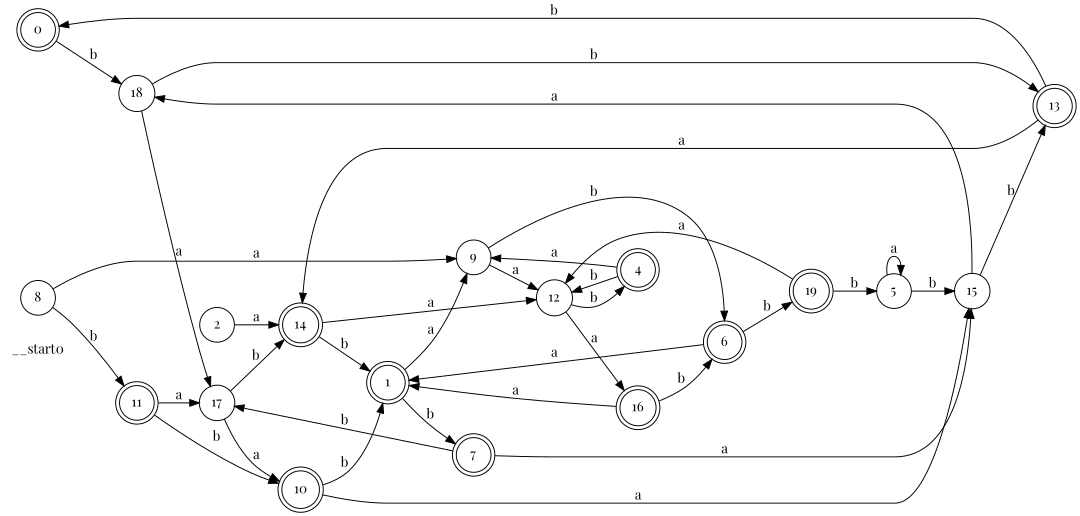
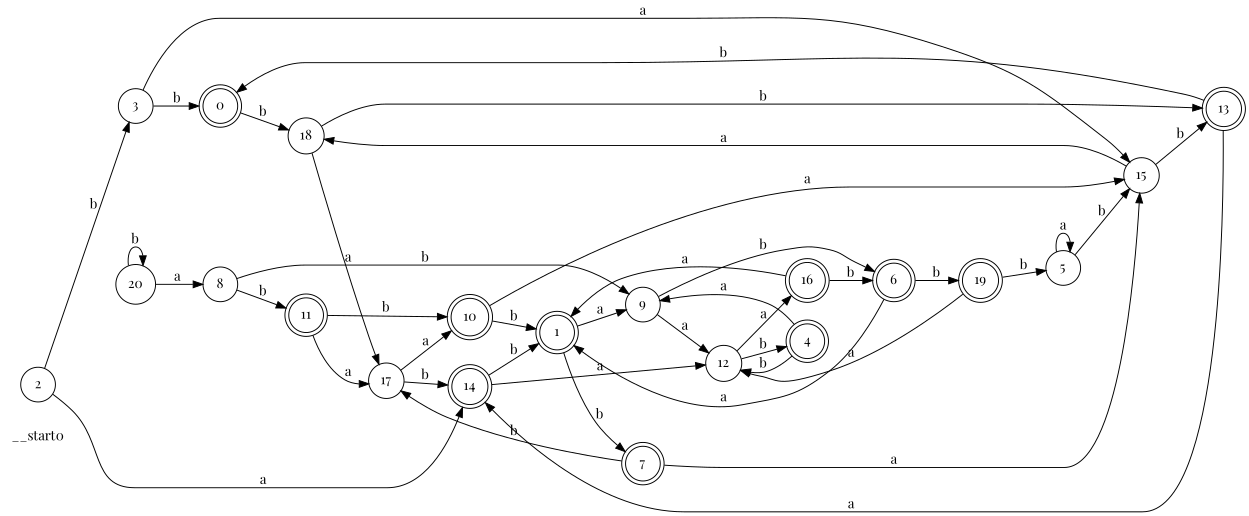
node "3": added
edge "8" -> "9": label "a" -> "b"
node "20": added
